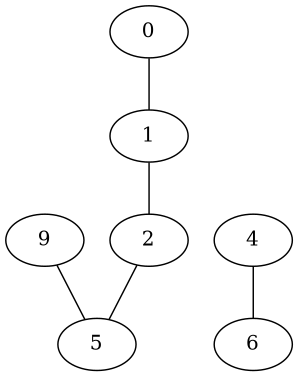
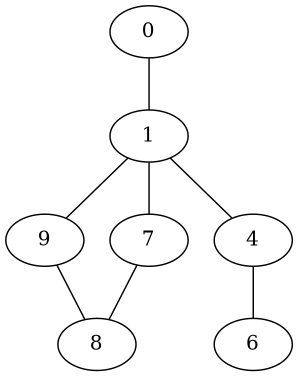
edge "1" -- "9": added
edge "1" -- "4": added
node "2": label "2" -> "7"
node "5": label "5" -> "8"
